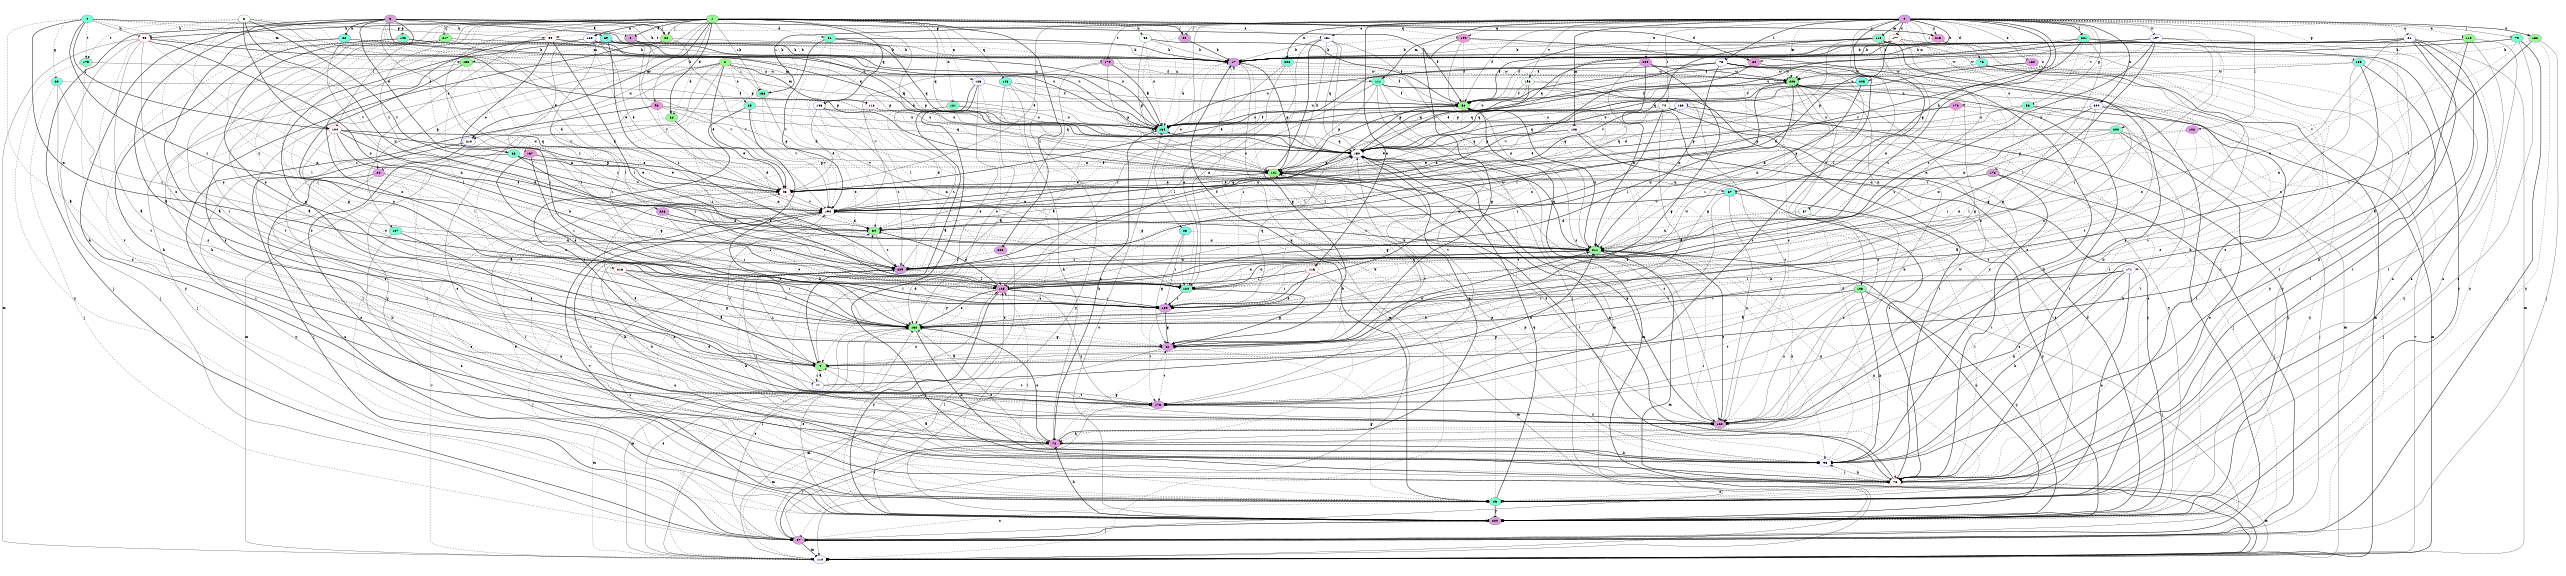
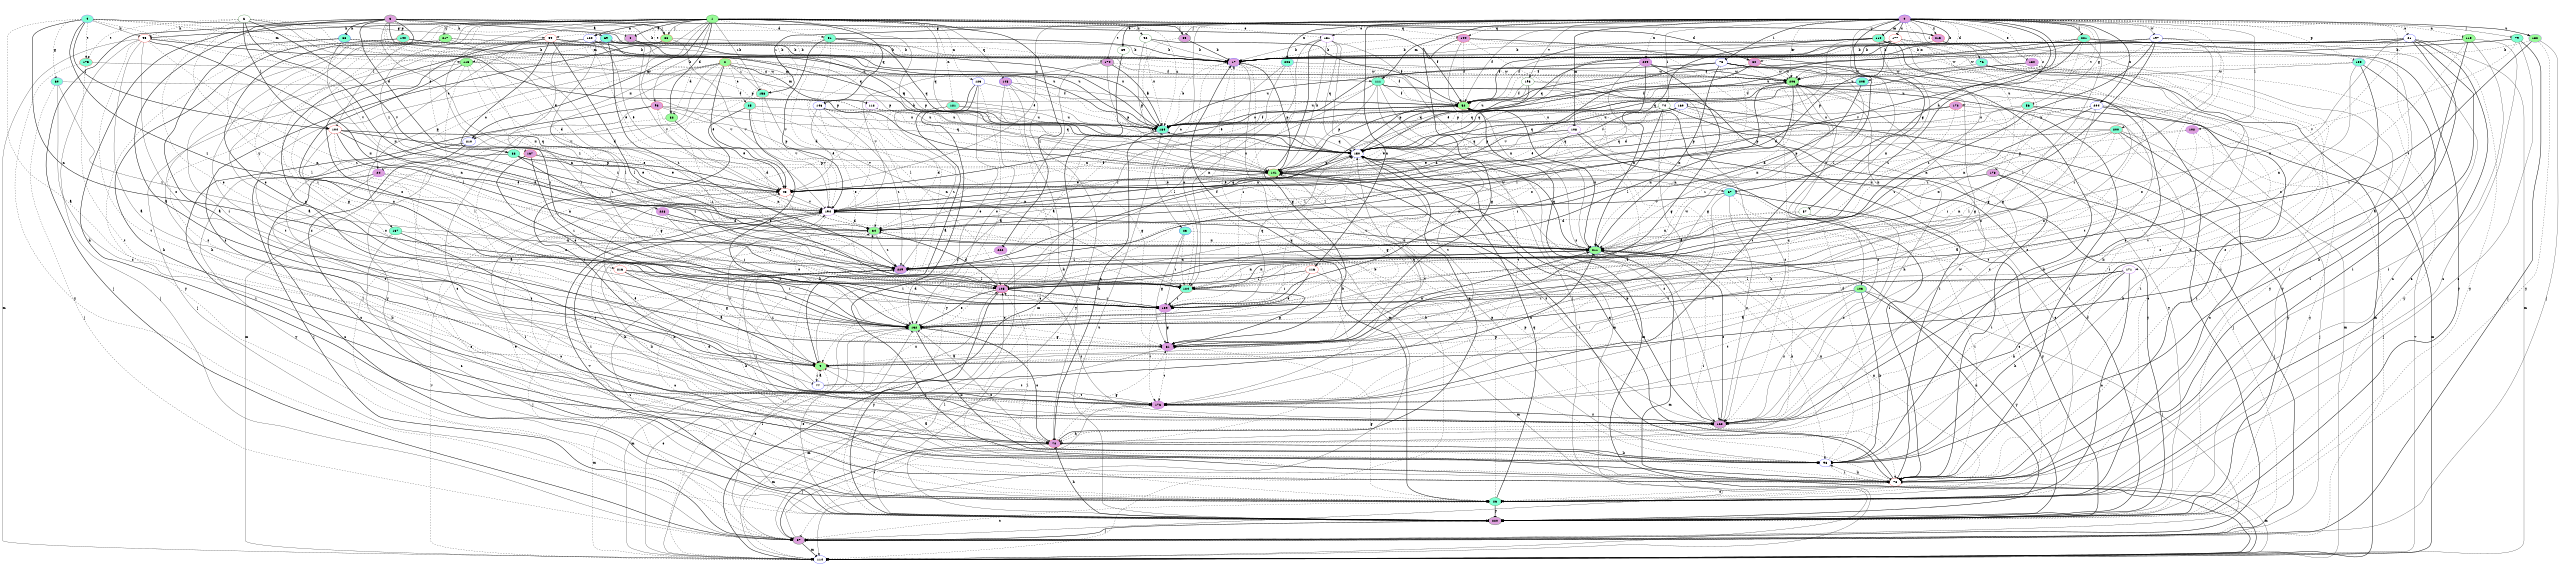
node "39": added
node "153": label "153" -> "113"
node "148": fillcolor aquamarine -> plum
